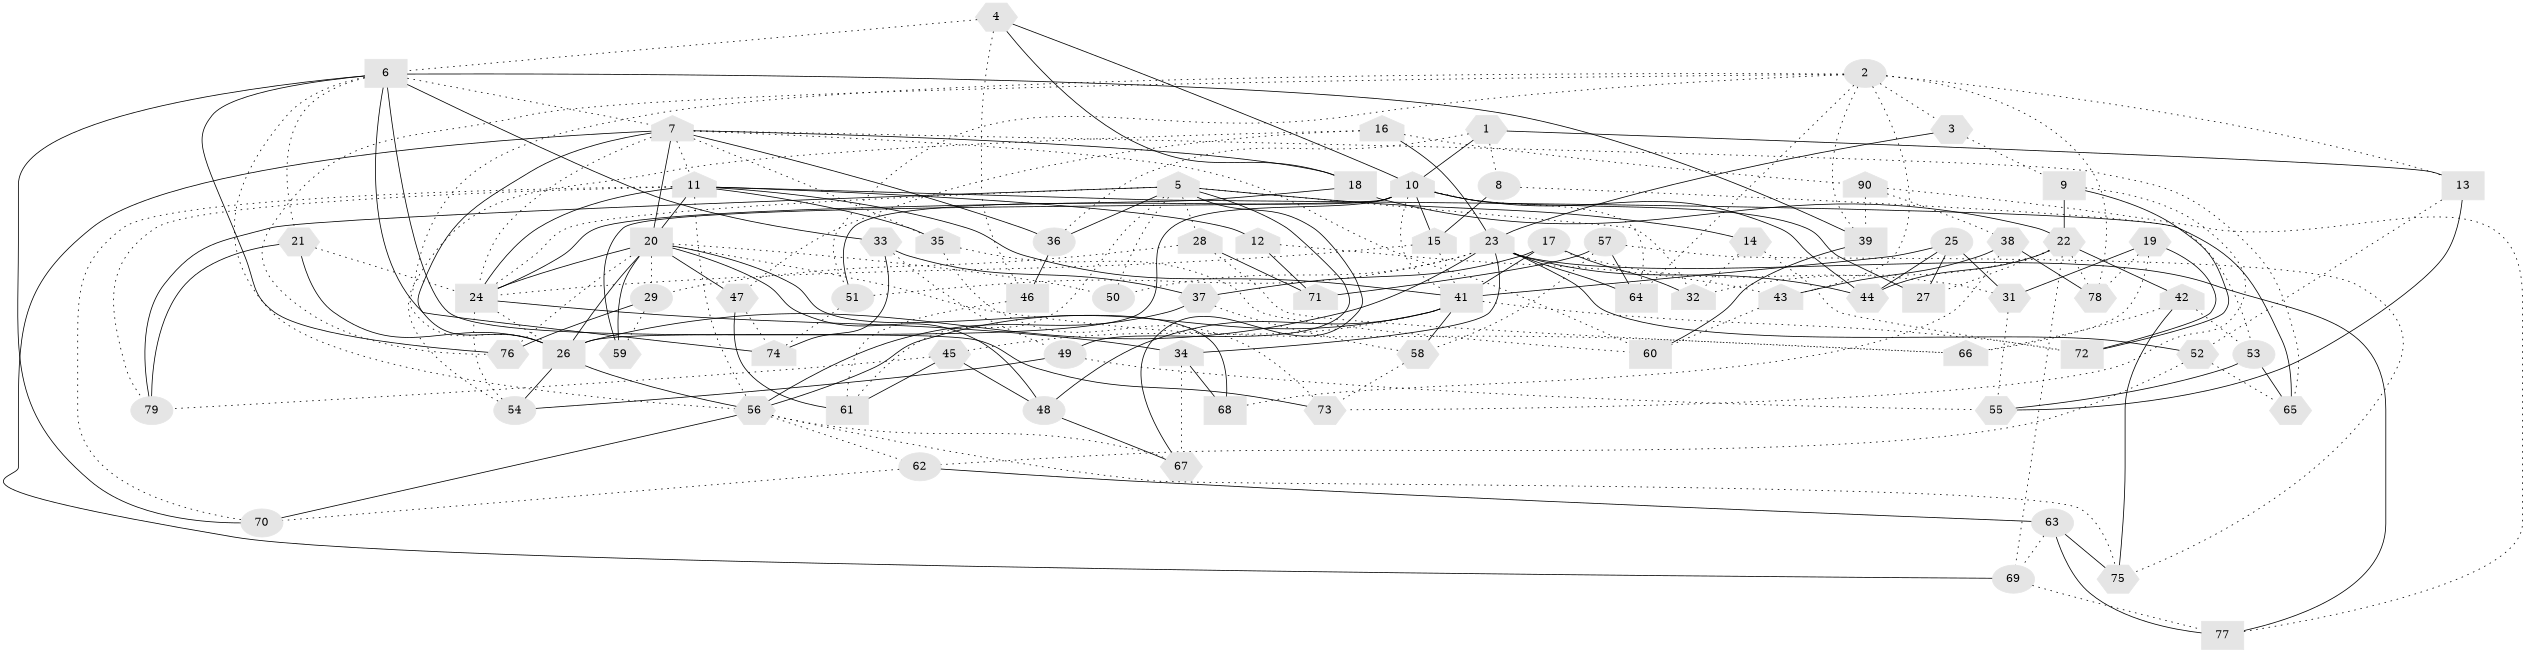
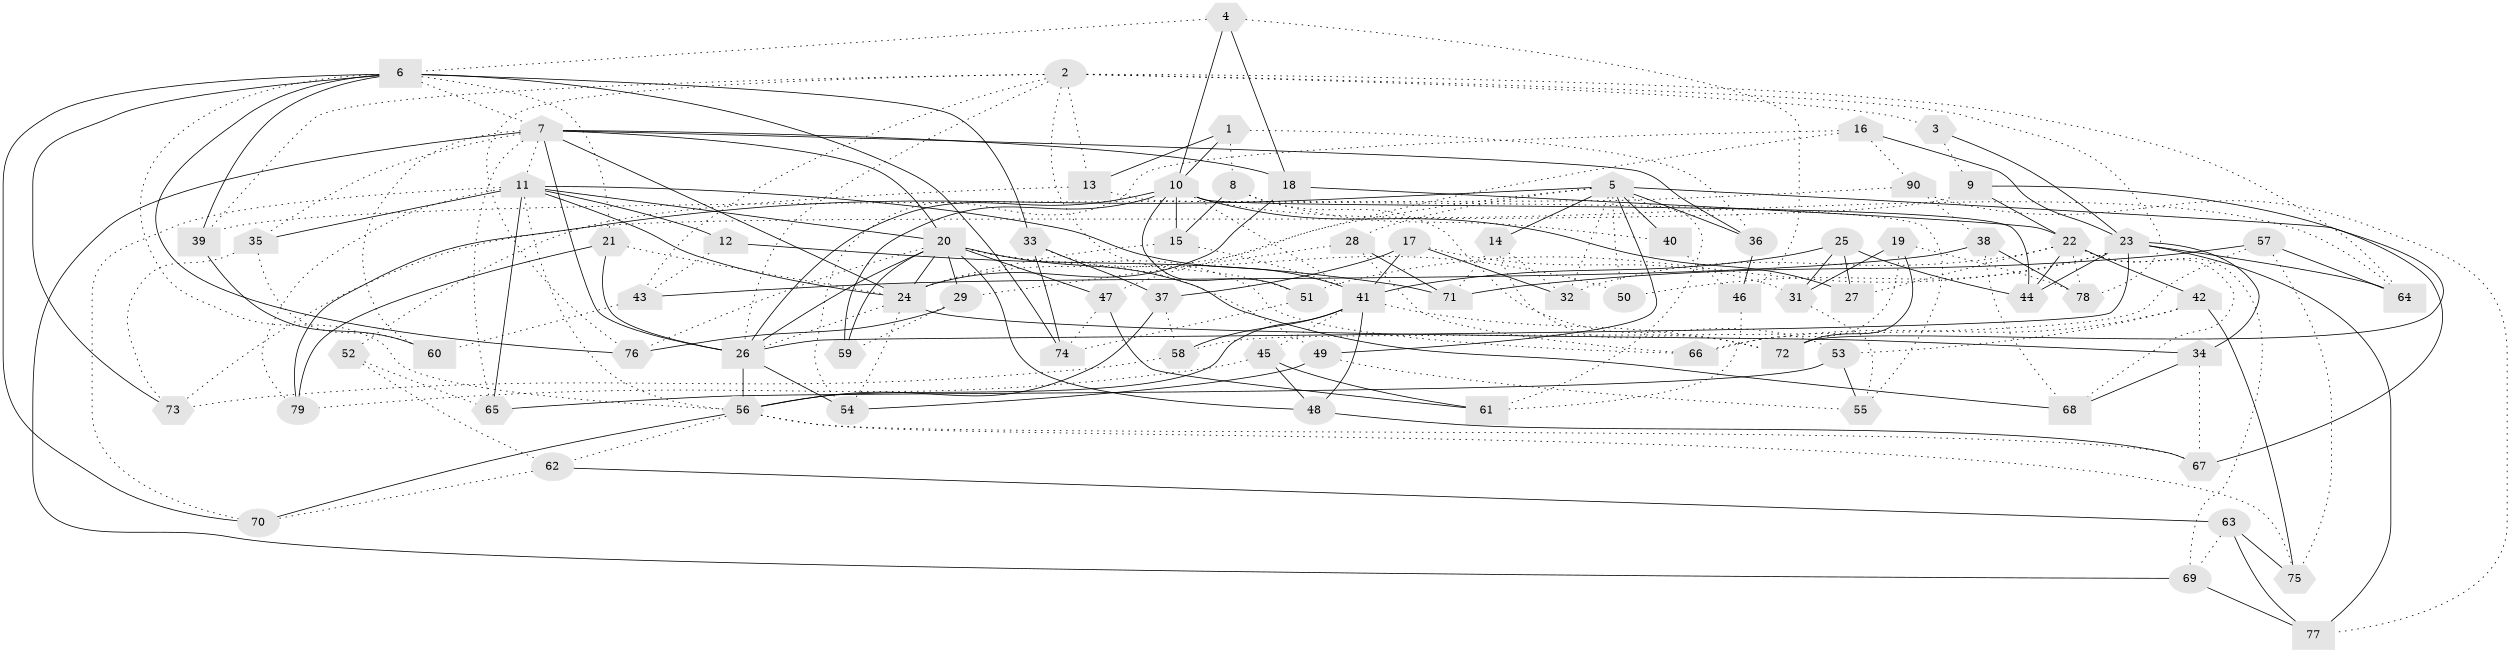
edge "7" -- "24": style dotted -> solid
node "40": added
edge "20" -- "29": style dotted -> solid
edge "14" -- "71": added
edge "22" -- "68": added
edge "23" -- "52": removed
edge "13" -- "55": style solid -> dotted
edge "69" -- "77": style dotted -> solid
